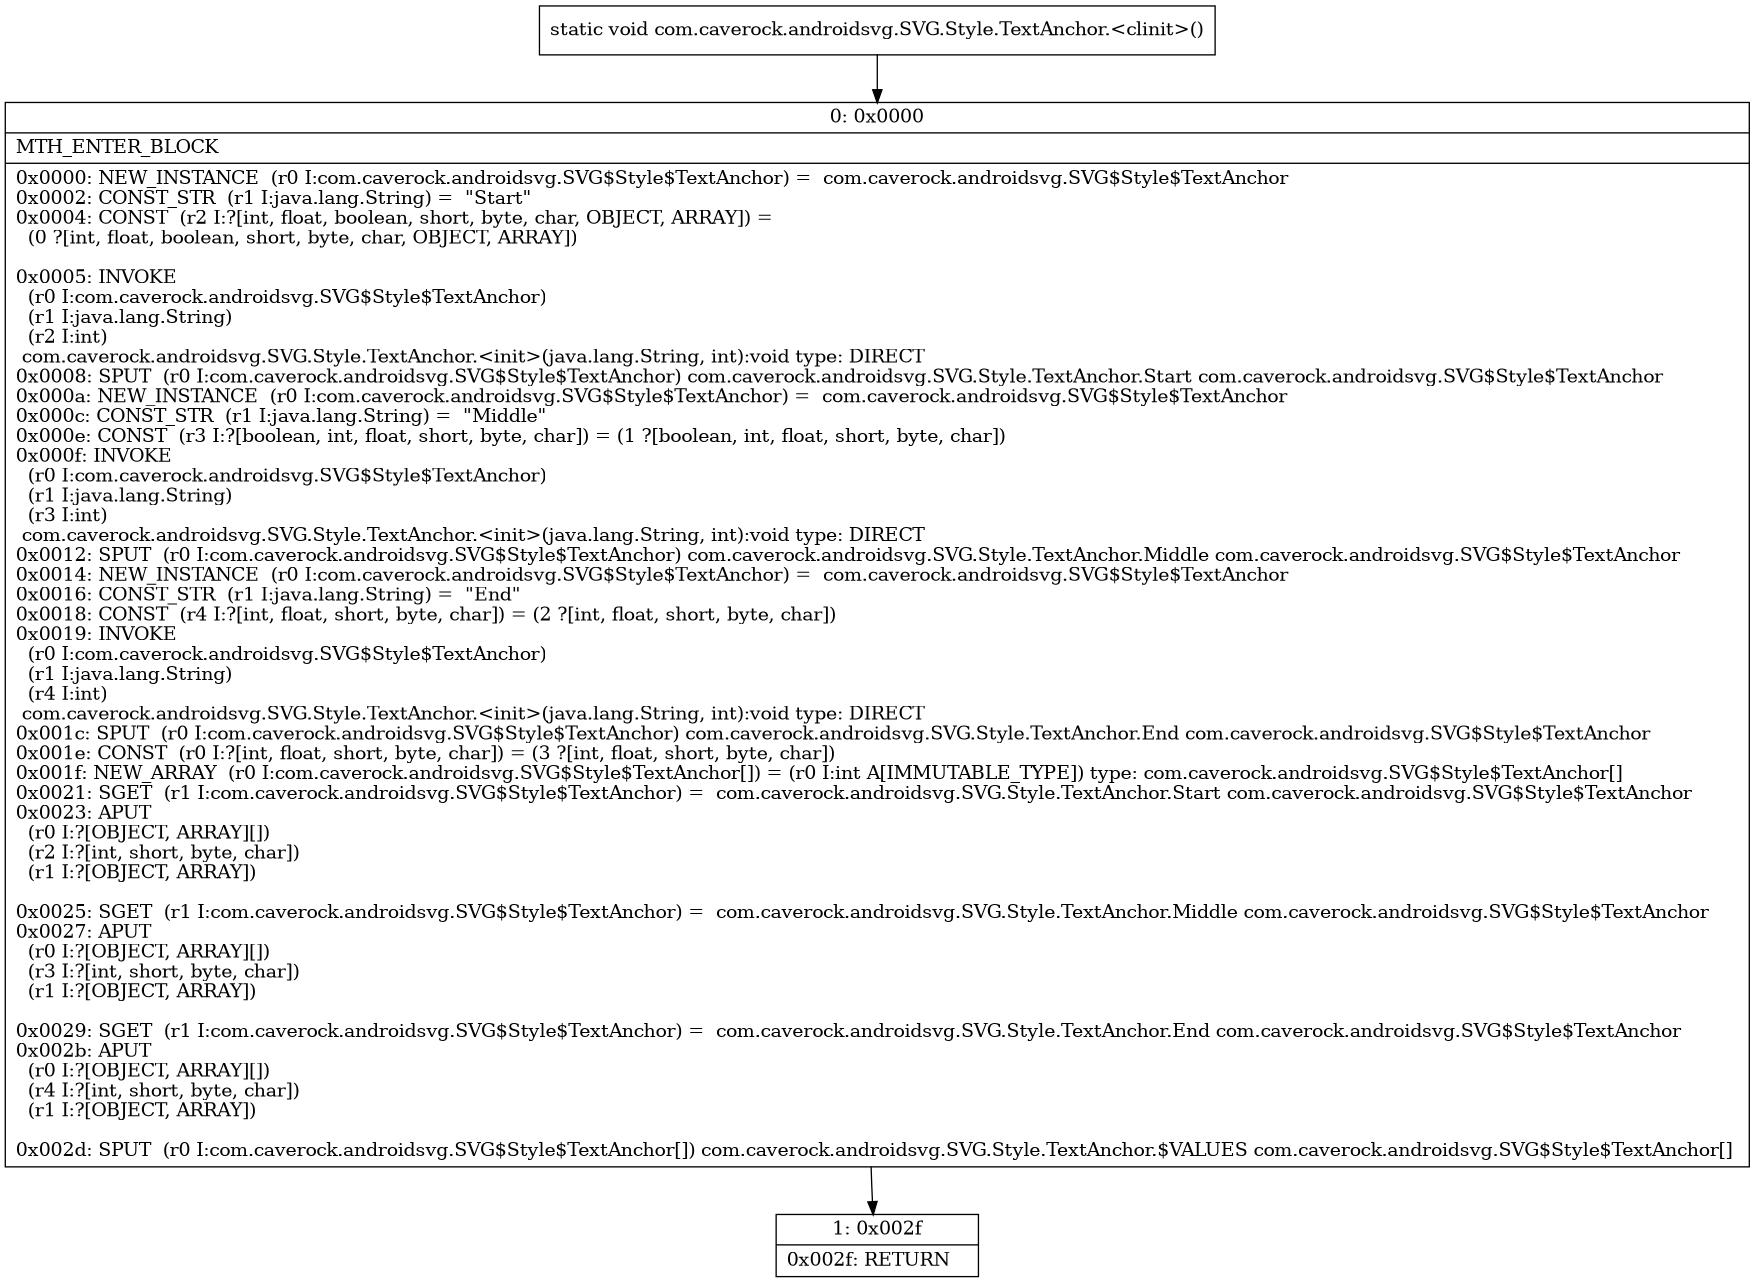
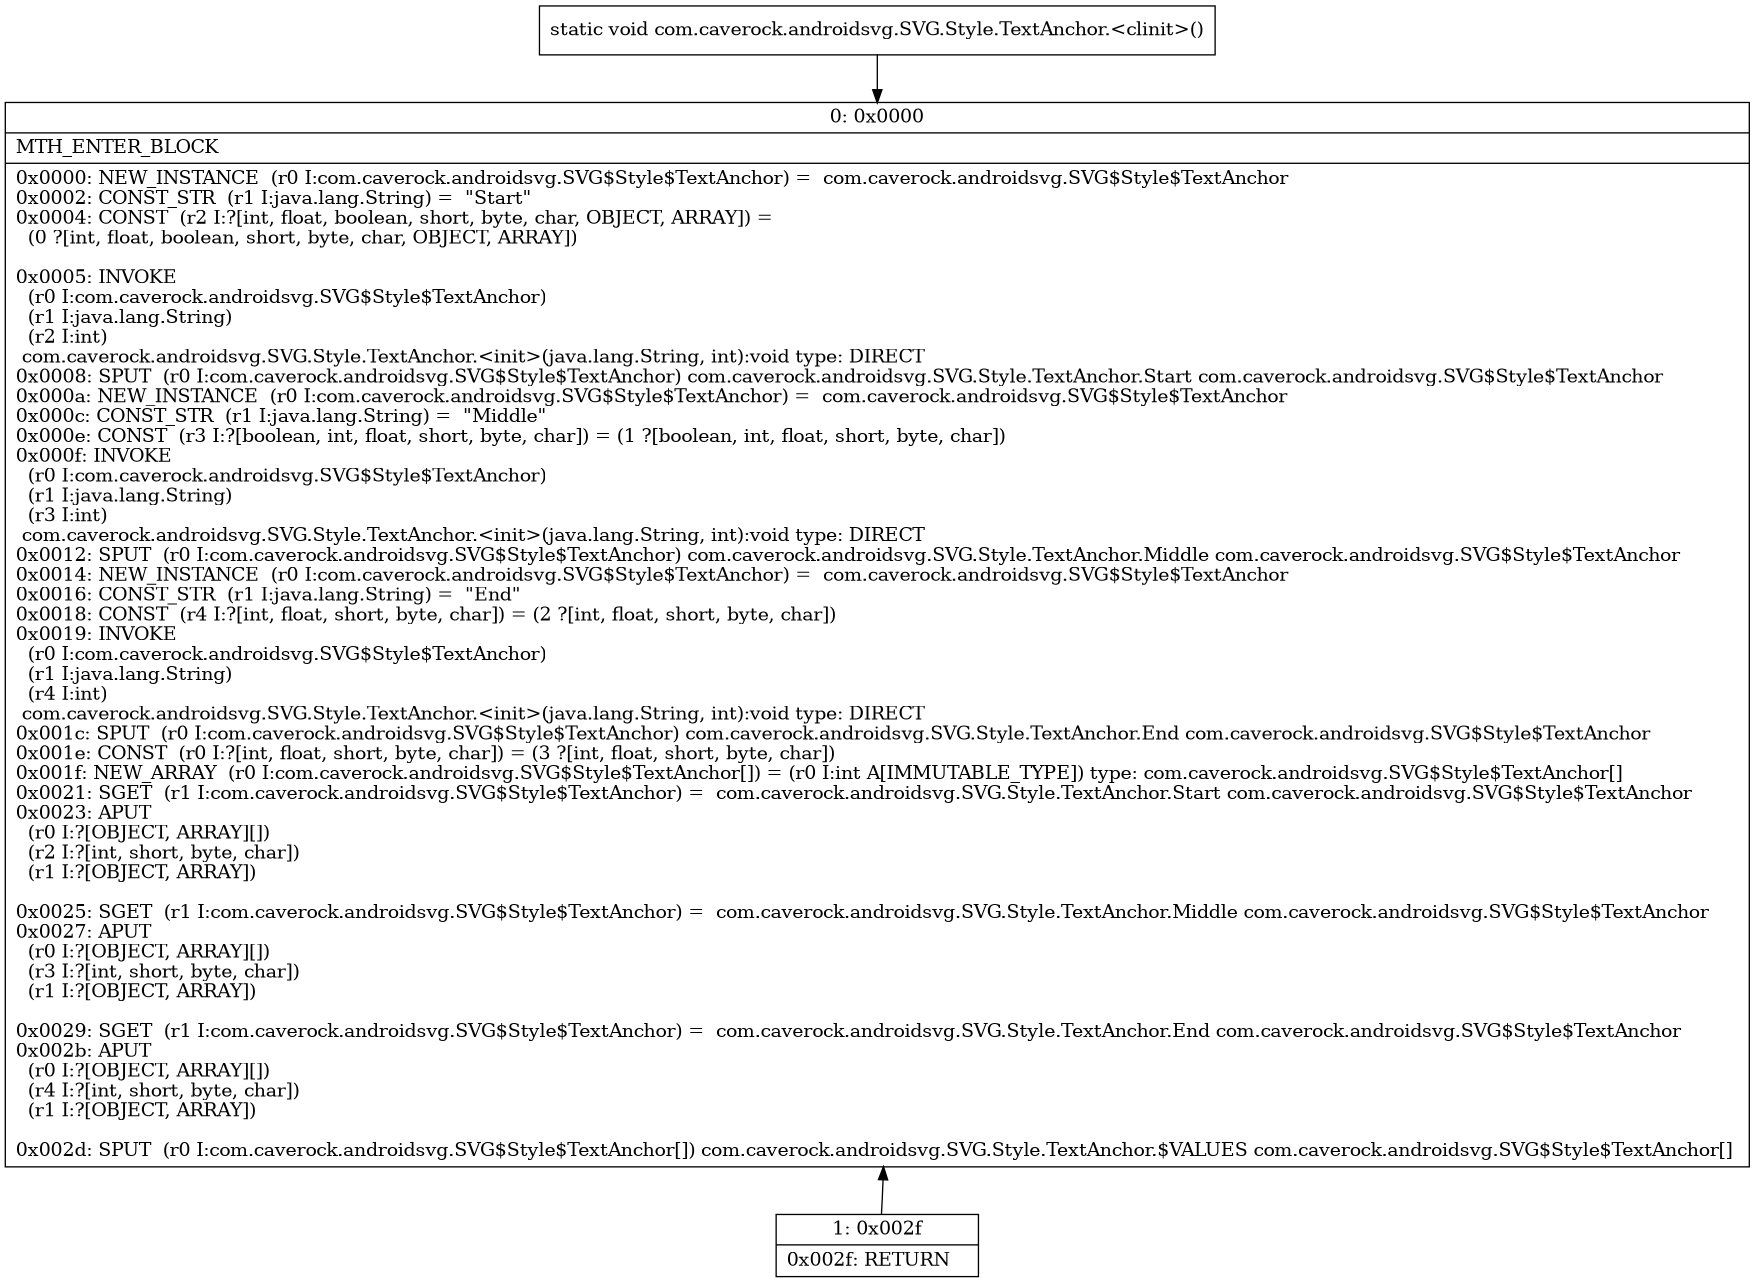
edge "0: 0x0000" -> "1: 0x002f": reversed
